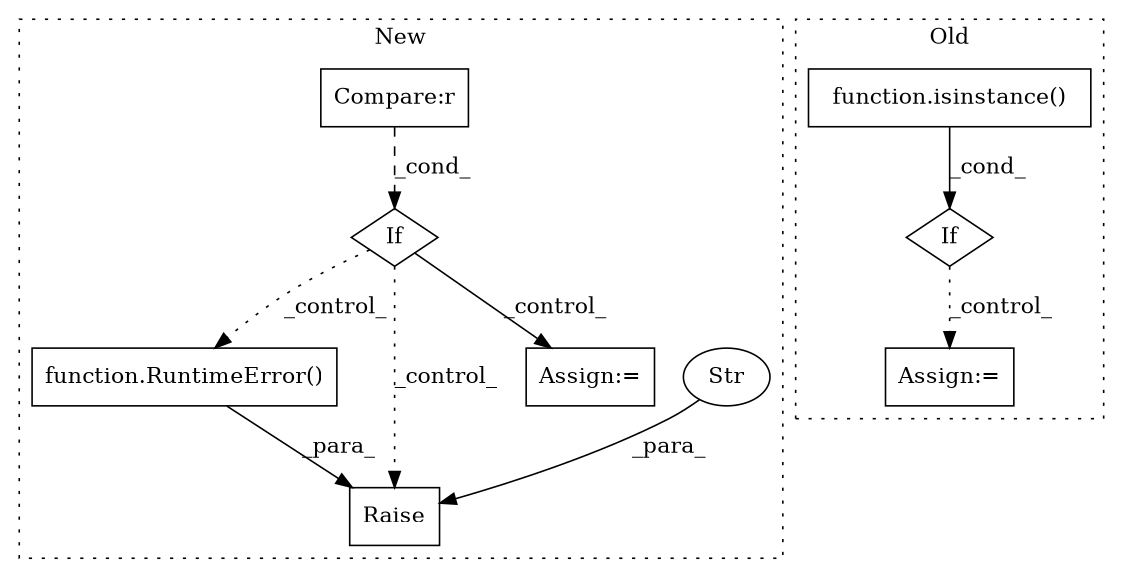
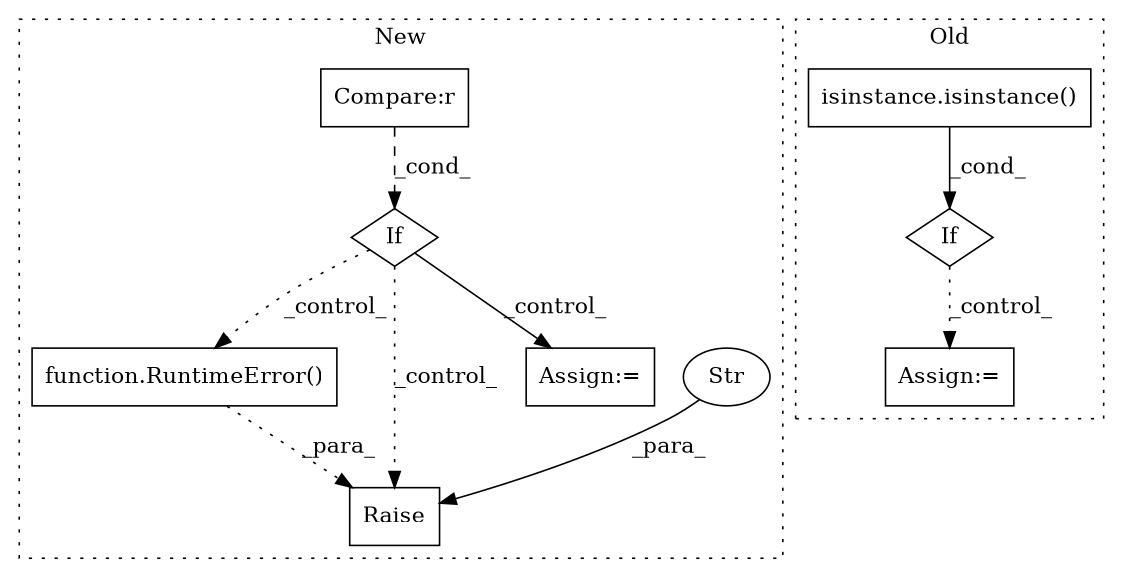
node "function.isinstance()": label "function.isinstance()" -> "isinstance.isinstance()"
edge "function.RuntimeError()" -> "Raise": style solid -> dotted
